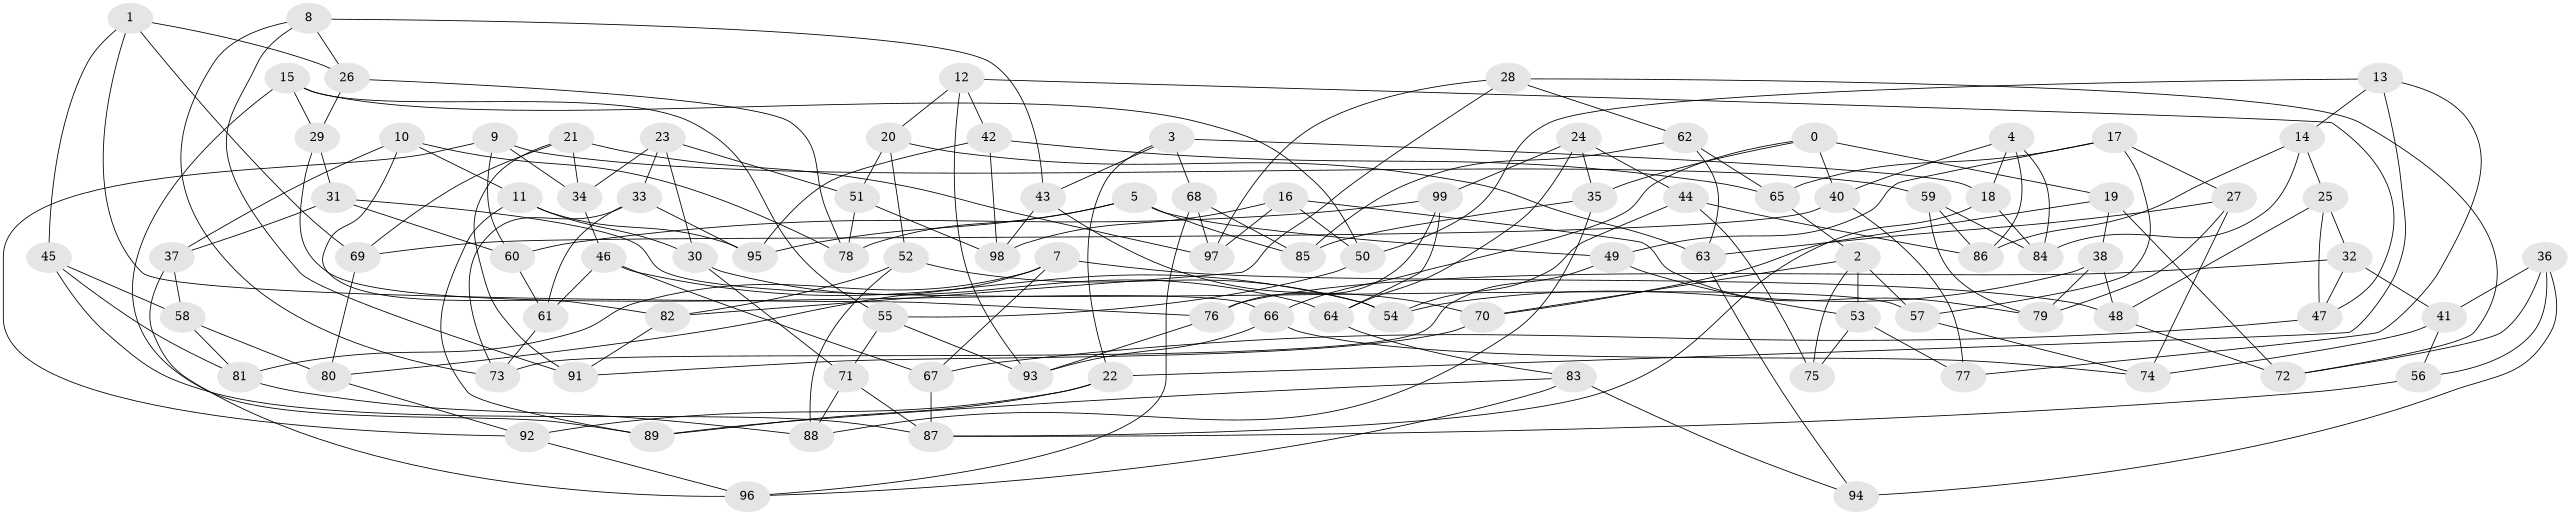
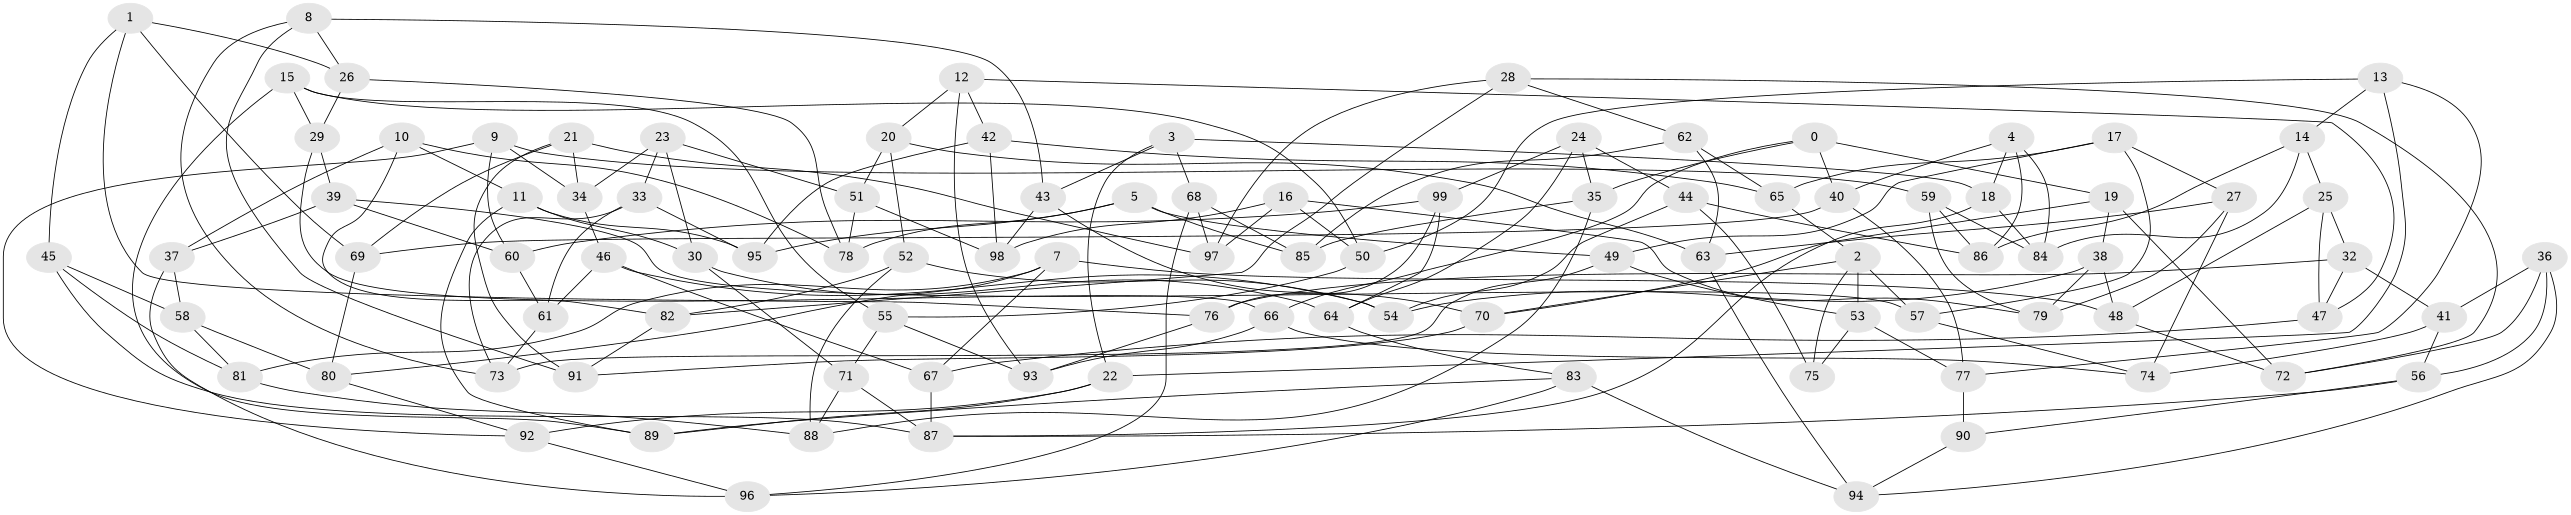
node "31": label "31" -> "39"
node "90": added
